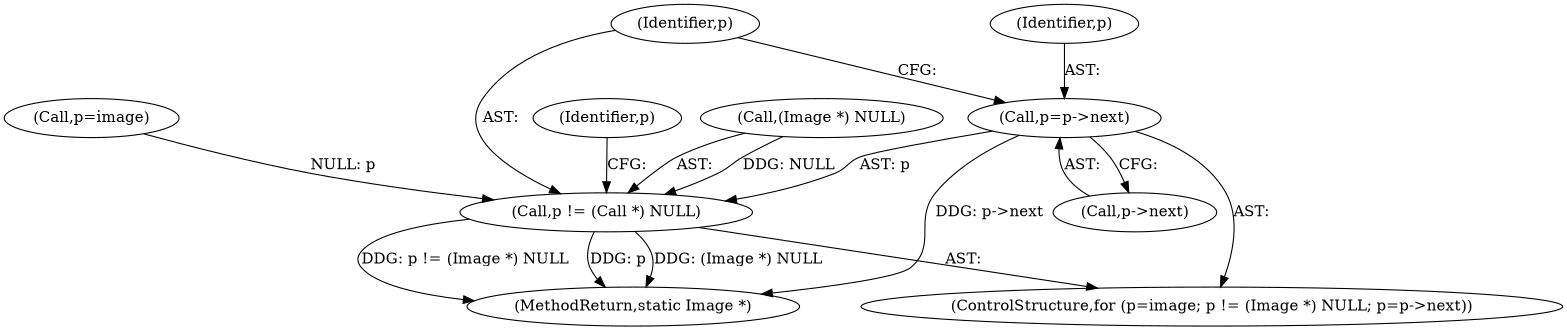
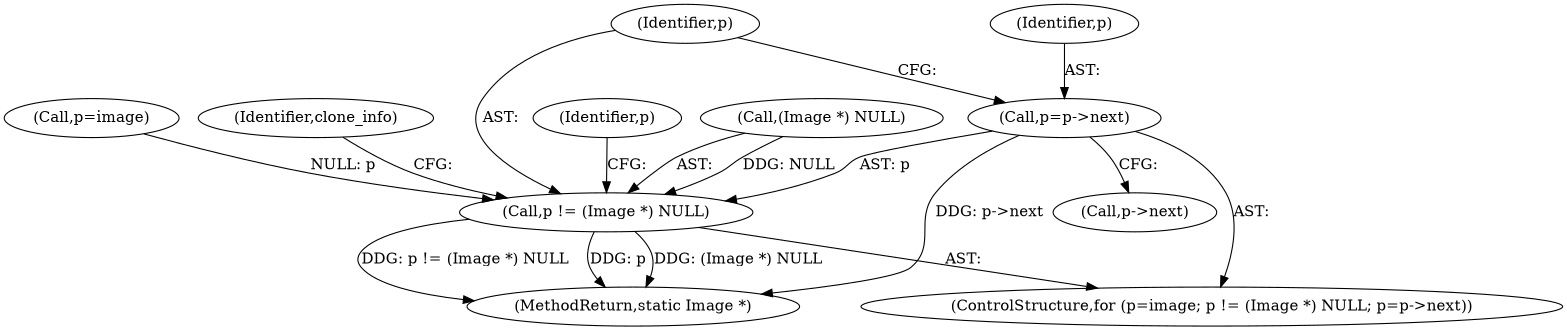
node "(Identifier,clone_info)": added
edge "(Call,p->next)" -> "(Call,p=p->next)": removed, label "AST:"
node "(Call,p != (Call *) NULL)": label "(Call,p != (Call *) NULL)" -> "(Call,p != (Image *) NULL)"
